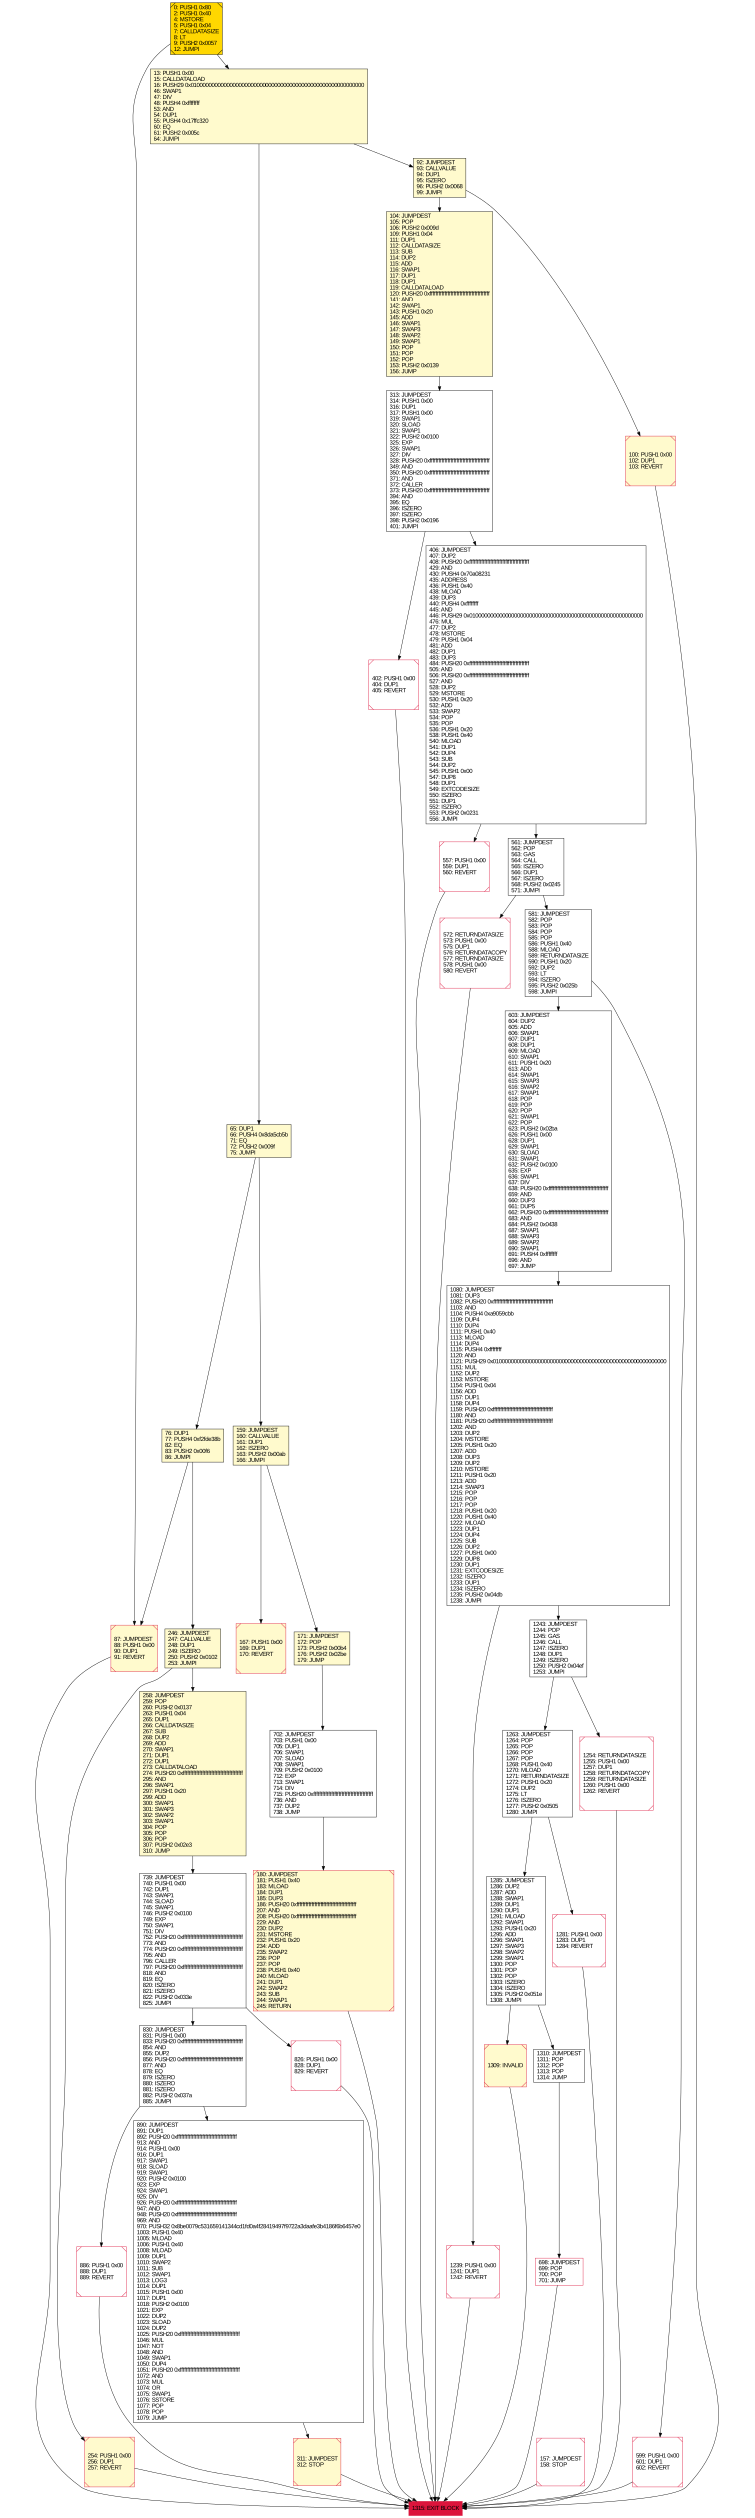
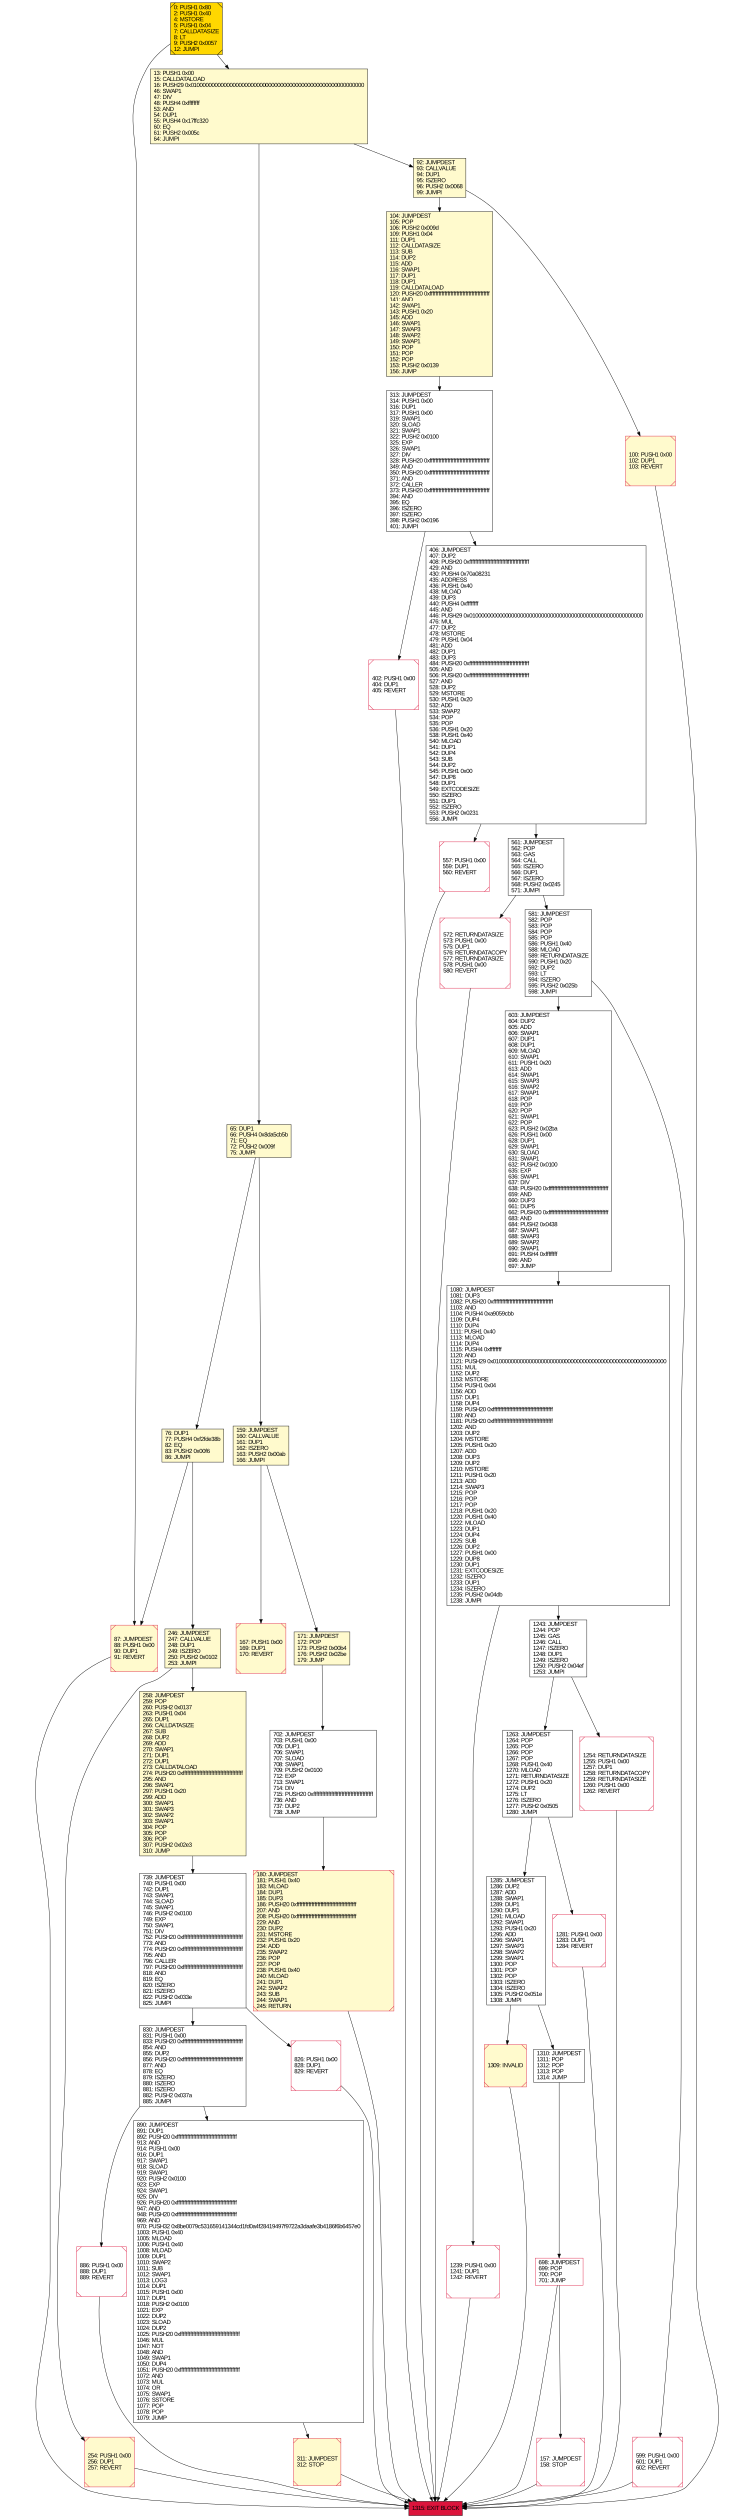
edge "698: JUMPDEST 699: POP 700: POP 701: JUMP" -> "157: JUMPDEST 158: STOP": added
node "1315: EXIT BLOCK": color crimson -> black
